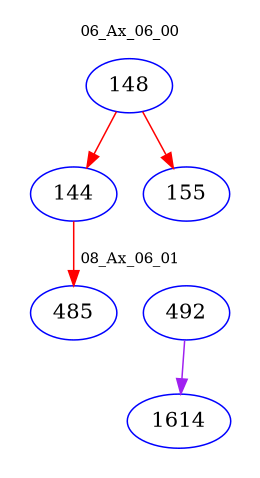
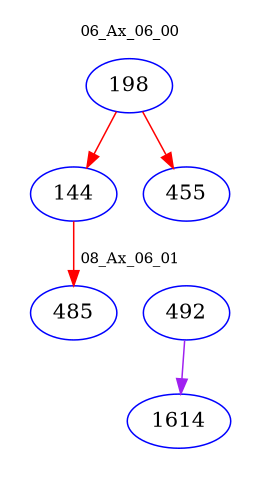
node "148": label "148" -> "198"
node "155": label "155" -> "455"
